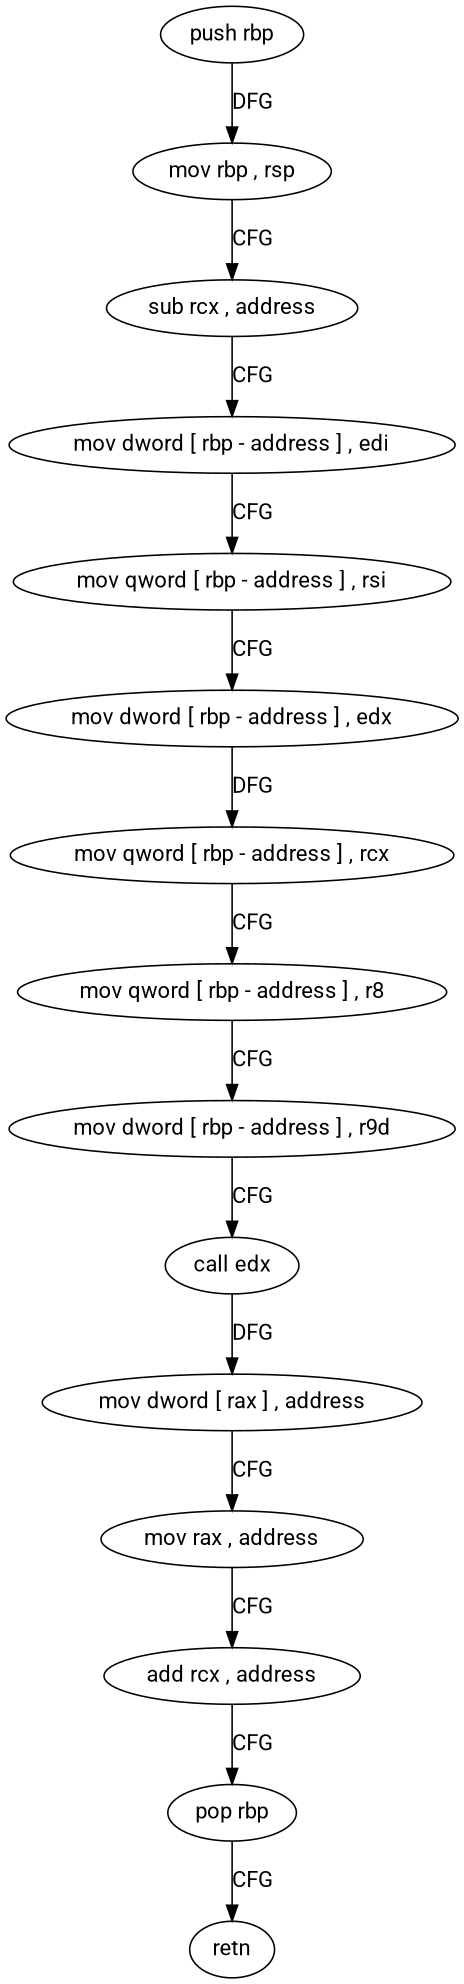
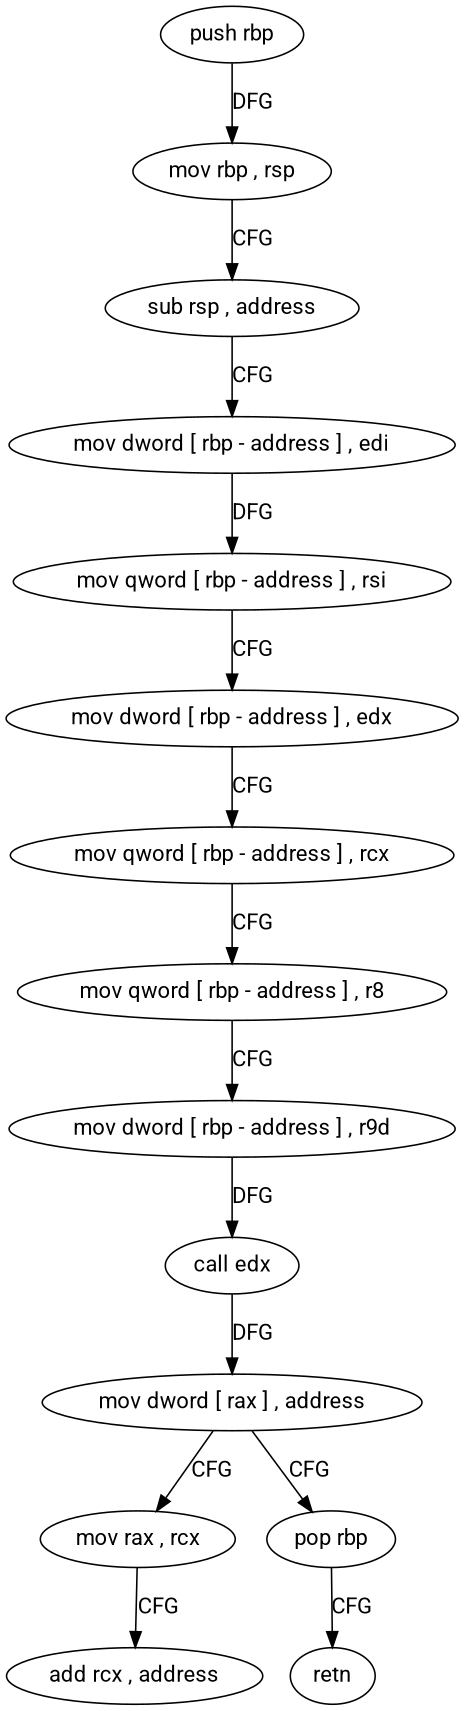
node "sub rcx , address": label "sub rcx , address" -> "sub rsp , address"
edge "mov dword [ rbp - address ] , edi" -> "mov qword [ rbp - address ] , rsi": label "CFG" -> "DFG"
edge "mov dword [ rbp - address ] , edx" -> "mov qword [ rbp - address ] , rcx": label "DFG" -> "CFG"
edge "mov dword [ rbp - address ] , r9d" -> "call edx": label "CFG" -> "DFG"
node "mov rax , address": label "mov rax , address" -> "mov rax , rcx"
edge "add rcx , address" -> "pop rbp": now "mov dword [ rax ] , address" -> "pop rbp"
